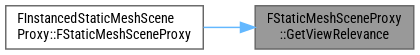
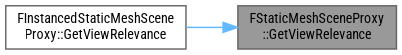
node "FInstancedStaticMeshScene Proxy::FStaticMeshSceneProxy": label "FInstancedStaticMeshScene Proxy::FStaticMeshSceneProxy" -> "FInstancedStaticMeshScene Proxy::GetViewRelevance"
